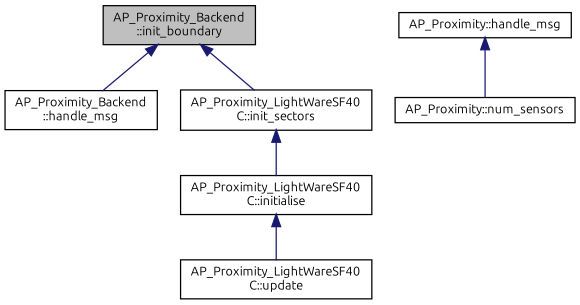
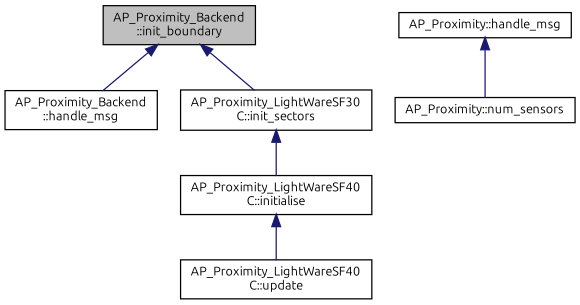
node "AP_Proximity_LightWareSF40 C::init_sectors": label "AP_Proximity_LightWareSF40 C::init_sectors" -> "AP_Proximity_LightWareSF30 C::init_sectors"
